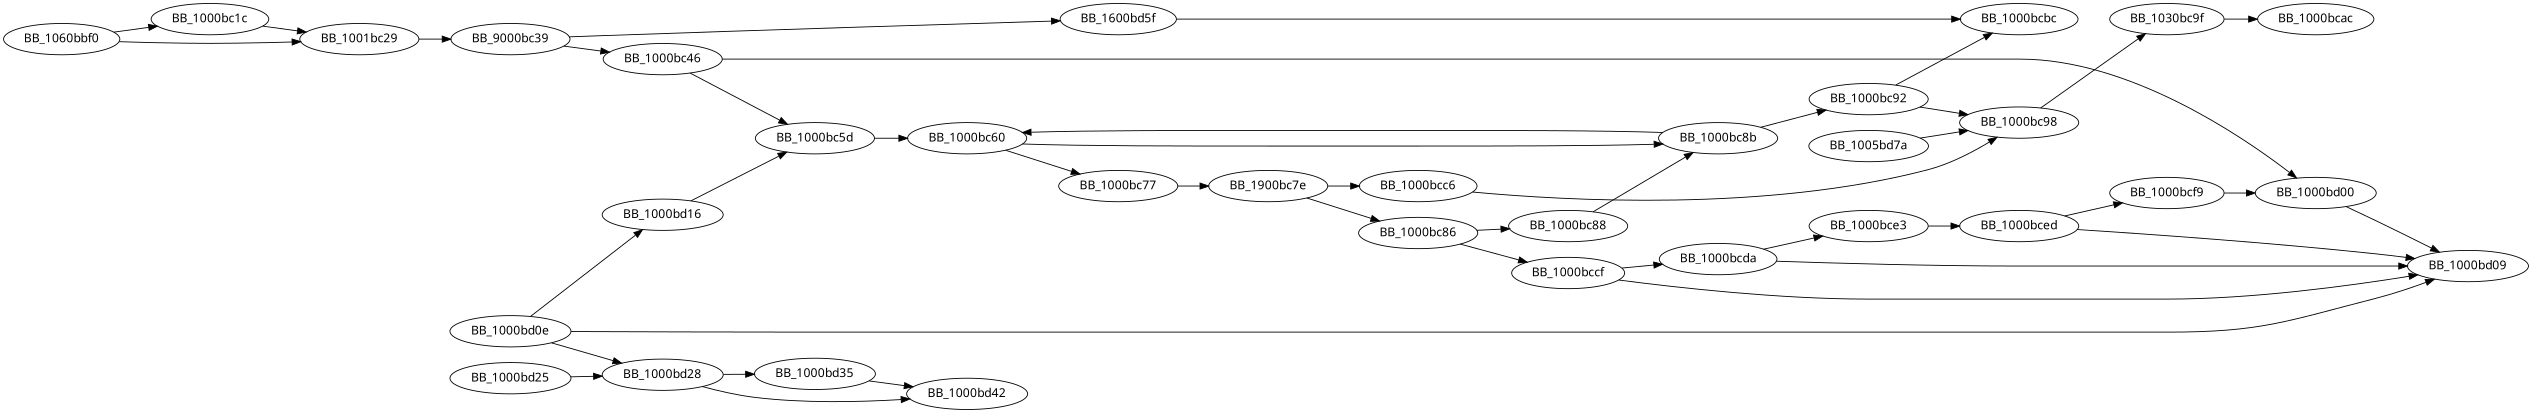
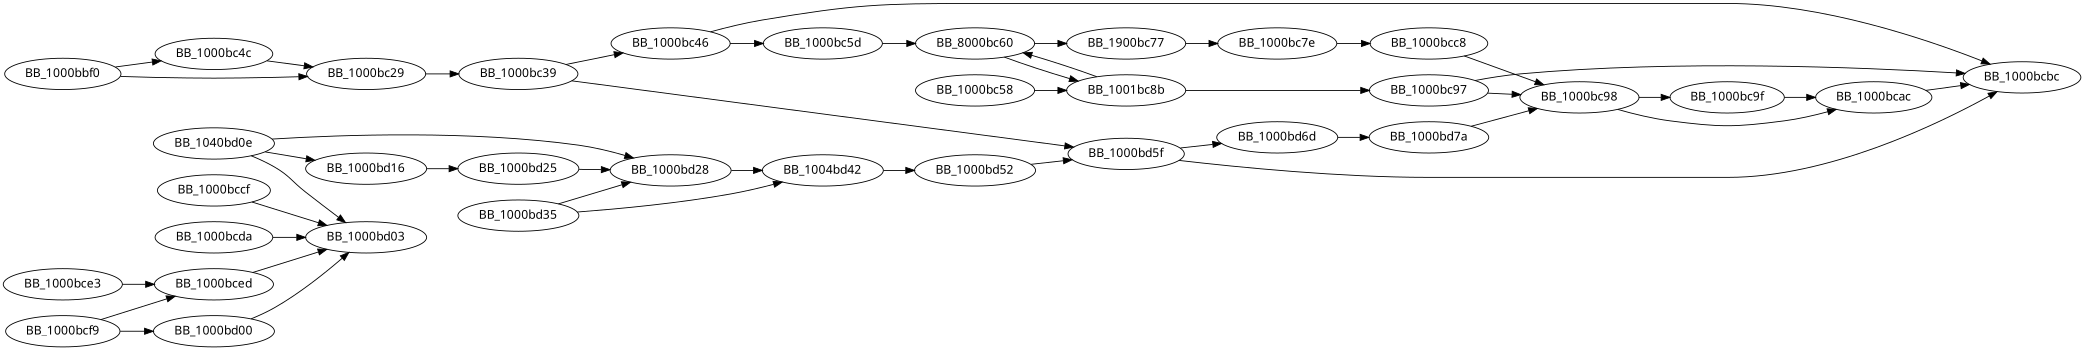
node "BB_1000bc1c": label "BB_1000bc1c" -> "BB_1000bc4c"
node "BB_1600bd5f": label "BB_1600bd5f" -> "BB_1000bd5f"
node "BB_1030bc9f": label "BB_1030bc9f" -> "BB_1000bc9f"
node "BB_1060bbf0": label "BB_1060bbf0" -> "BB_1000bbf0"
node "BB_1001bc29": label "BB_1001bc29" -> "BB_1000bc29"
node "BB_9000bc39": label "BB_9000bc39" -> "BB_1000bc39"
edge "BB_1000bc46" -> "BB_1000bd00": now "BB_1000bc46" -> "BB_1000bcbc"
edge "BB_1000bcac" -> "BB_1000bcbc": added
node "BB_1000bc92": label "BB_1000bc92" -> "BB_1000bc97"
edge "BB_1000bc98" -> "BB_1000bcac": added
node "BB_1000bd6d": added
node "BB_1000bc60": label "BB_1000bc60" -> "BB_8000bc60"
node "BB_1000bc8b": label "BB_1000bc8b" -> "BB_1001bc8b"
node "BB_1005bd7a": label "BB_1005bd7a" -> "BB_1000bd7a"
node "BB_1000bd52": added
edge "BB_1000bd16" -> "BB_1000bc5d": now "BB_1000bd16" -> "BB_1000bd25"
node "BB_1000bc77": label "BB_1000bc77" -> "BB_1900bc77"
node "BB_1900bc7e": label "BB_1900bc7e" -> "BB_1000bc7e"
node "BB_1000bcc6": label "BB_1000bcc6" -> "BB_1000bcc8"
edge "BB_1000bced" -> "BB_1000bcf9": reversed
node "BB_1000bc88": label "BB_1000bc88" -> "BB_1000bc58"
node "BB_1000bc86": removed
edge "BB_1000bcda" -> "BB_1000bce3": removed
node "BB_1000bd09": label "BB_1000bd09" -> "BB_1000bd03"
edge "BB_1000bccf" -> "BB_1000bcda": removed
node "BB_1000bd0e": label "BB_1000bd0e" -> "BB_1040bd0e"
edge "BB_1000bd28" -> "BB_1000bd35": reversed
node "BB_1000bd42": label "BB_1000bd42" -> "BB_1004bd42"
